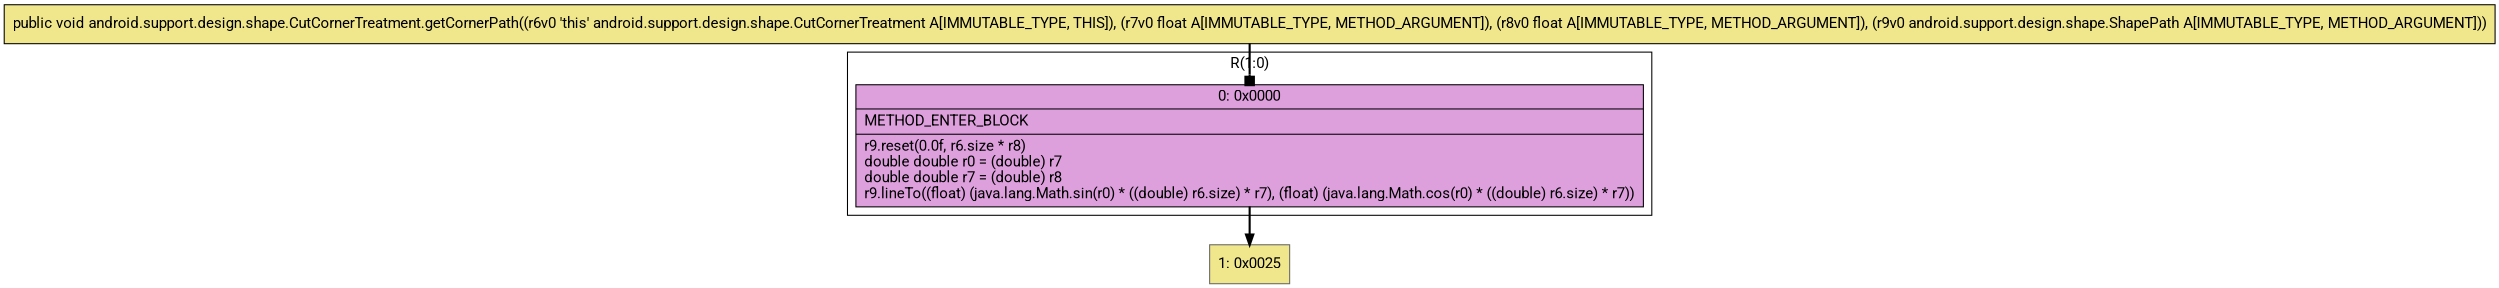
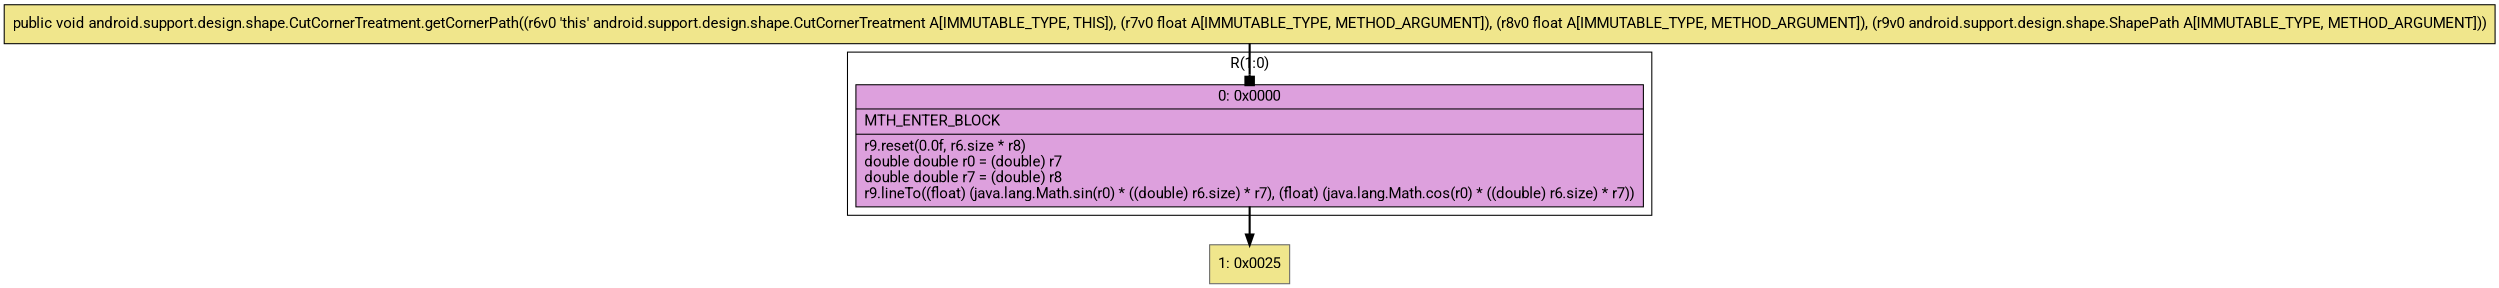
node "0: 0x0000": text "METHOD_ENTER_BLOCK" -> "MTH_ENTER_BLOCK"
